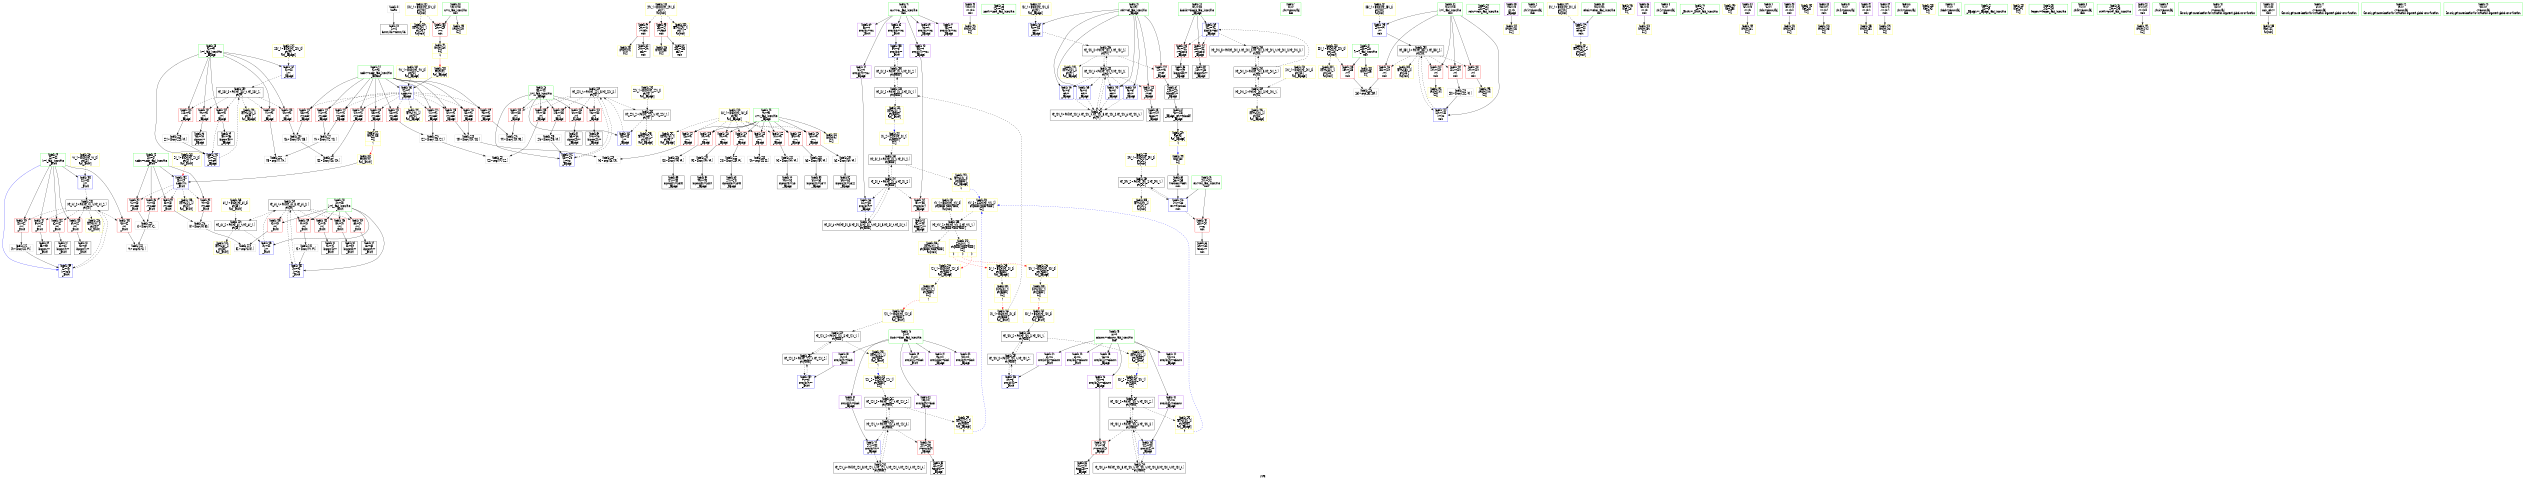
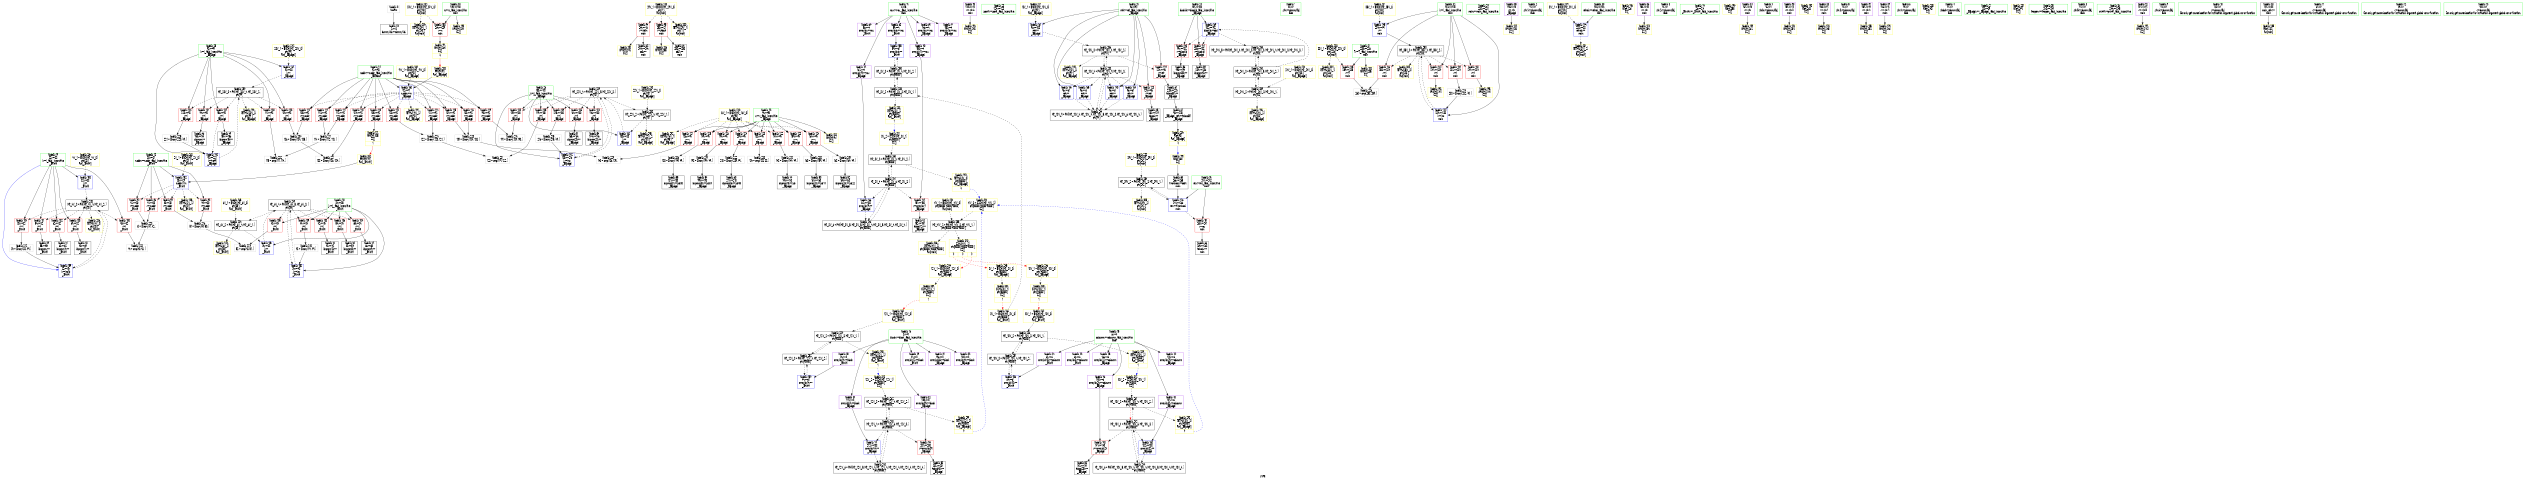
node "NodeID: 136": text "_Z2judgei" -> "_Z5judgei"
edge "NodeID: 263" -> "NodeID: 152": color red -> black
edge "NodeID: 261" -> "NodeID: 242": color black -> red
